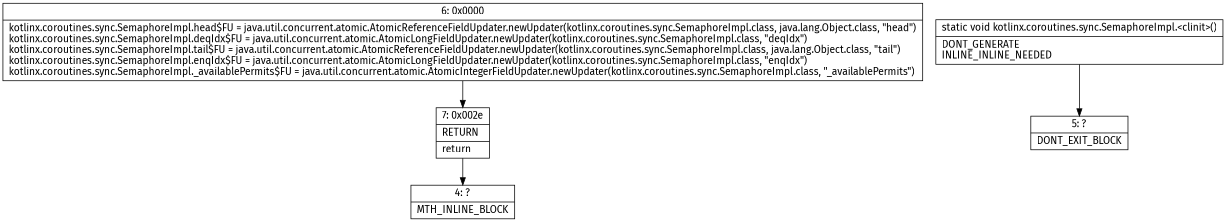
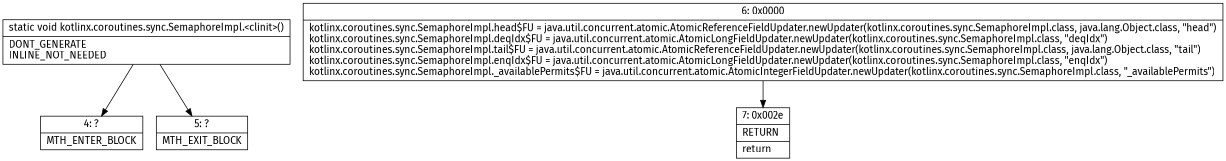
node "static void kotlinx.coroutines.sync.SemaphoreImpl.<clinit>()": text "INLINE_INLINE_NEEDED" -> "INLINE_NOT_NEEDED"
node "5: ?": text "DONT_EXIT_BLOCK" -> "MTH_EXIT_BLOCK"
edge "7: 0x002e" -> "4: ?": now "static void kotlinx.coroutines.sync.SemaphoreImpl.<clinit>()" -> "4: ?"
node "4: ?": text "MTH_INLINE_BLOCK" -> "MTH_ENTER_BLOCK"
